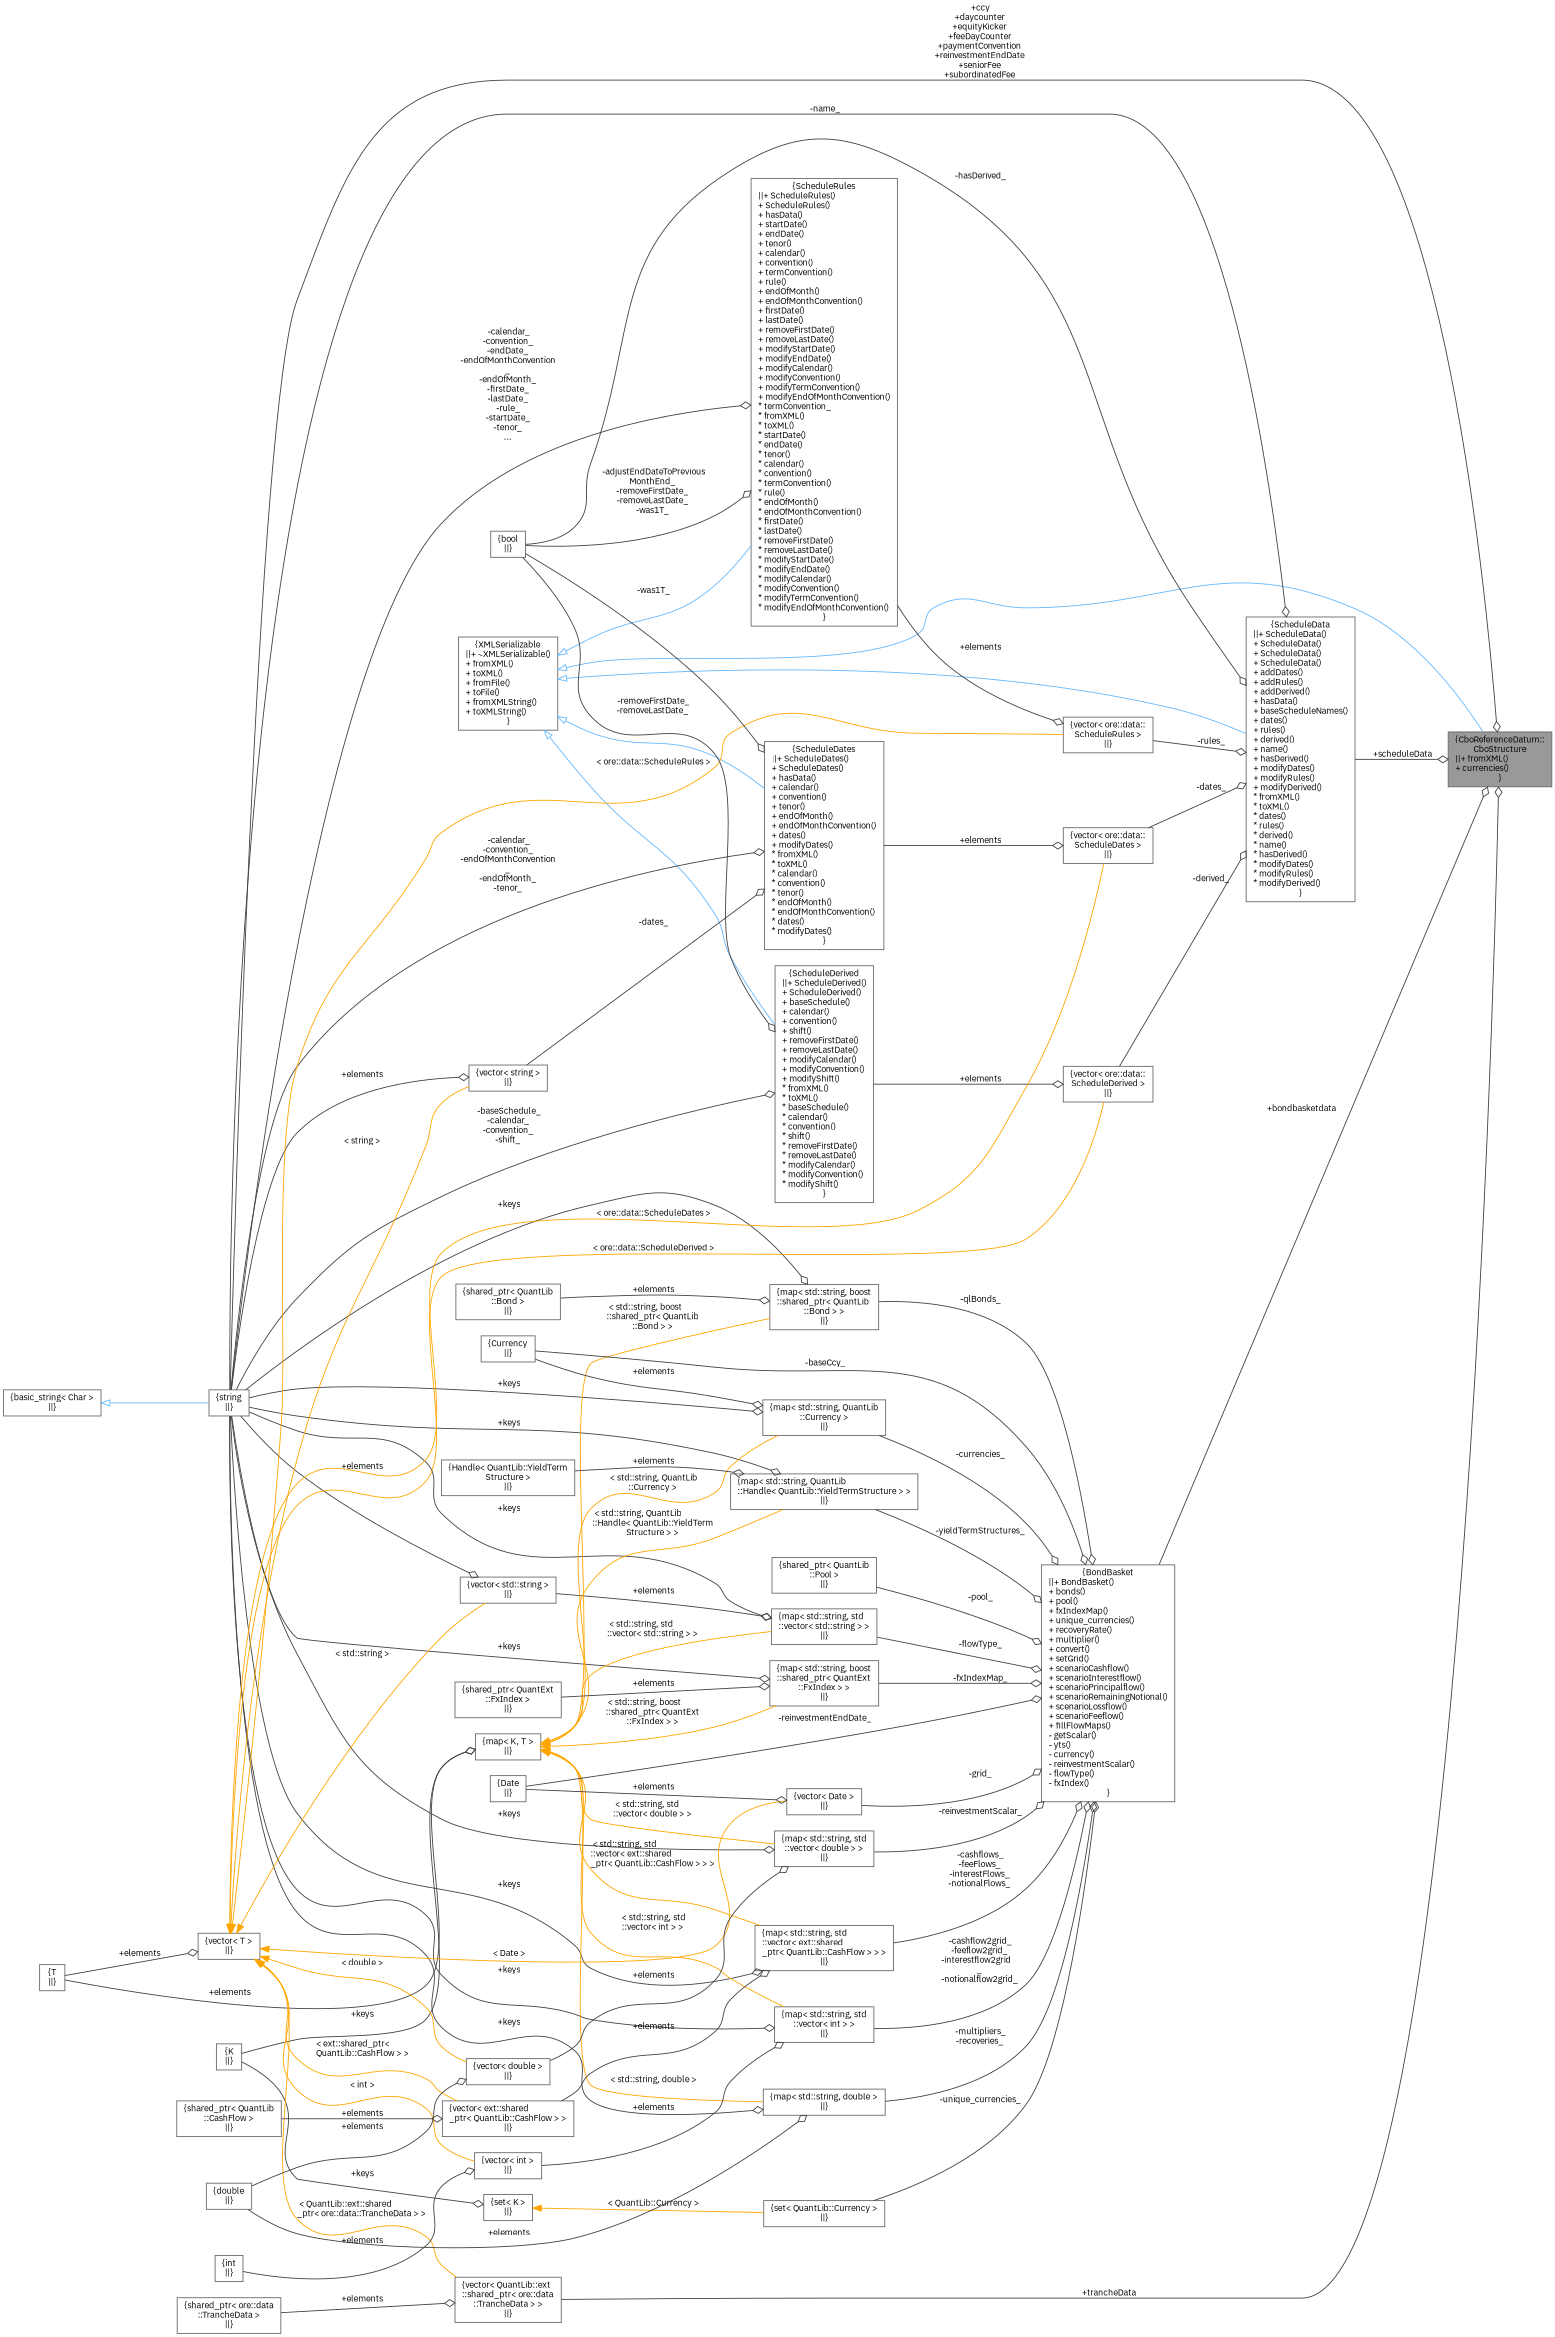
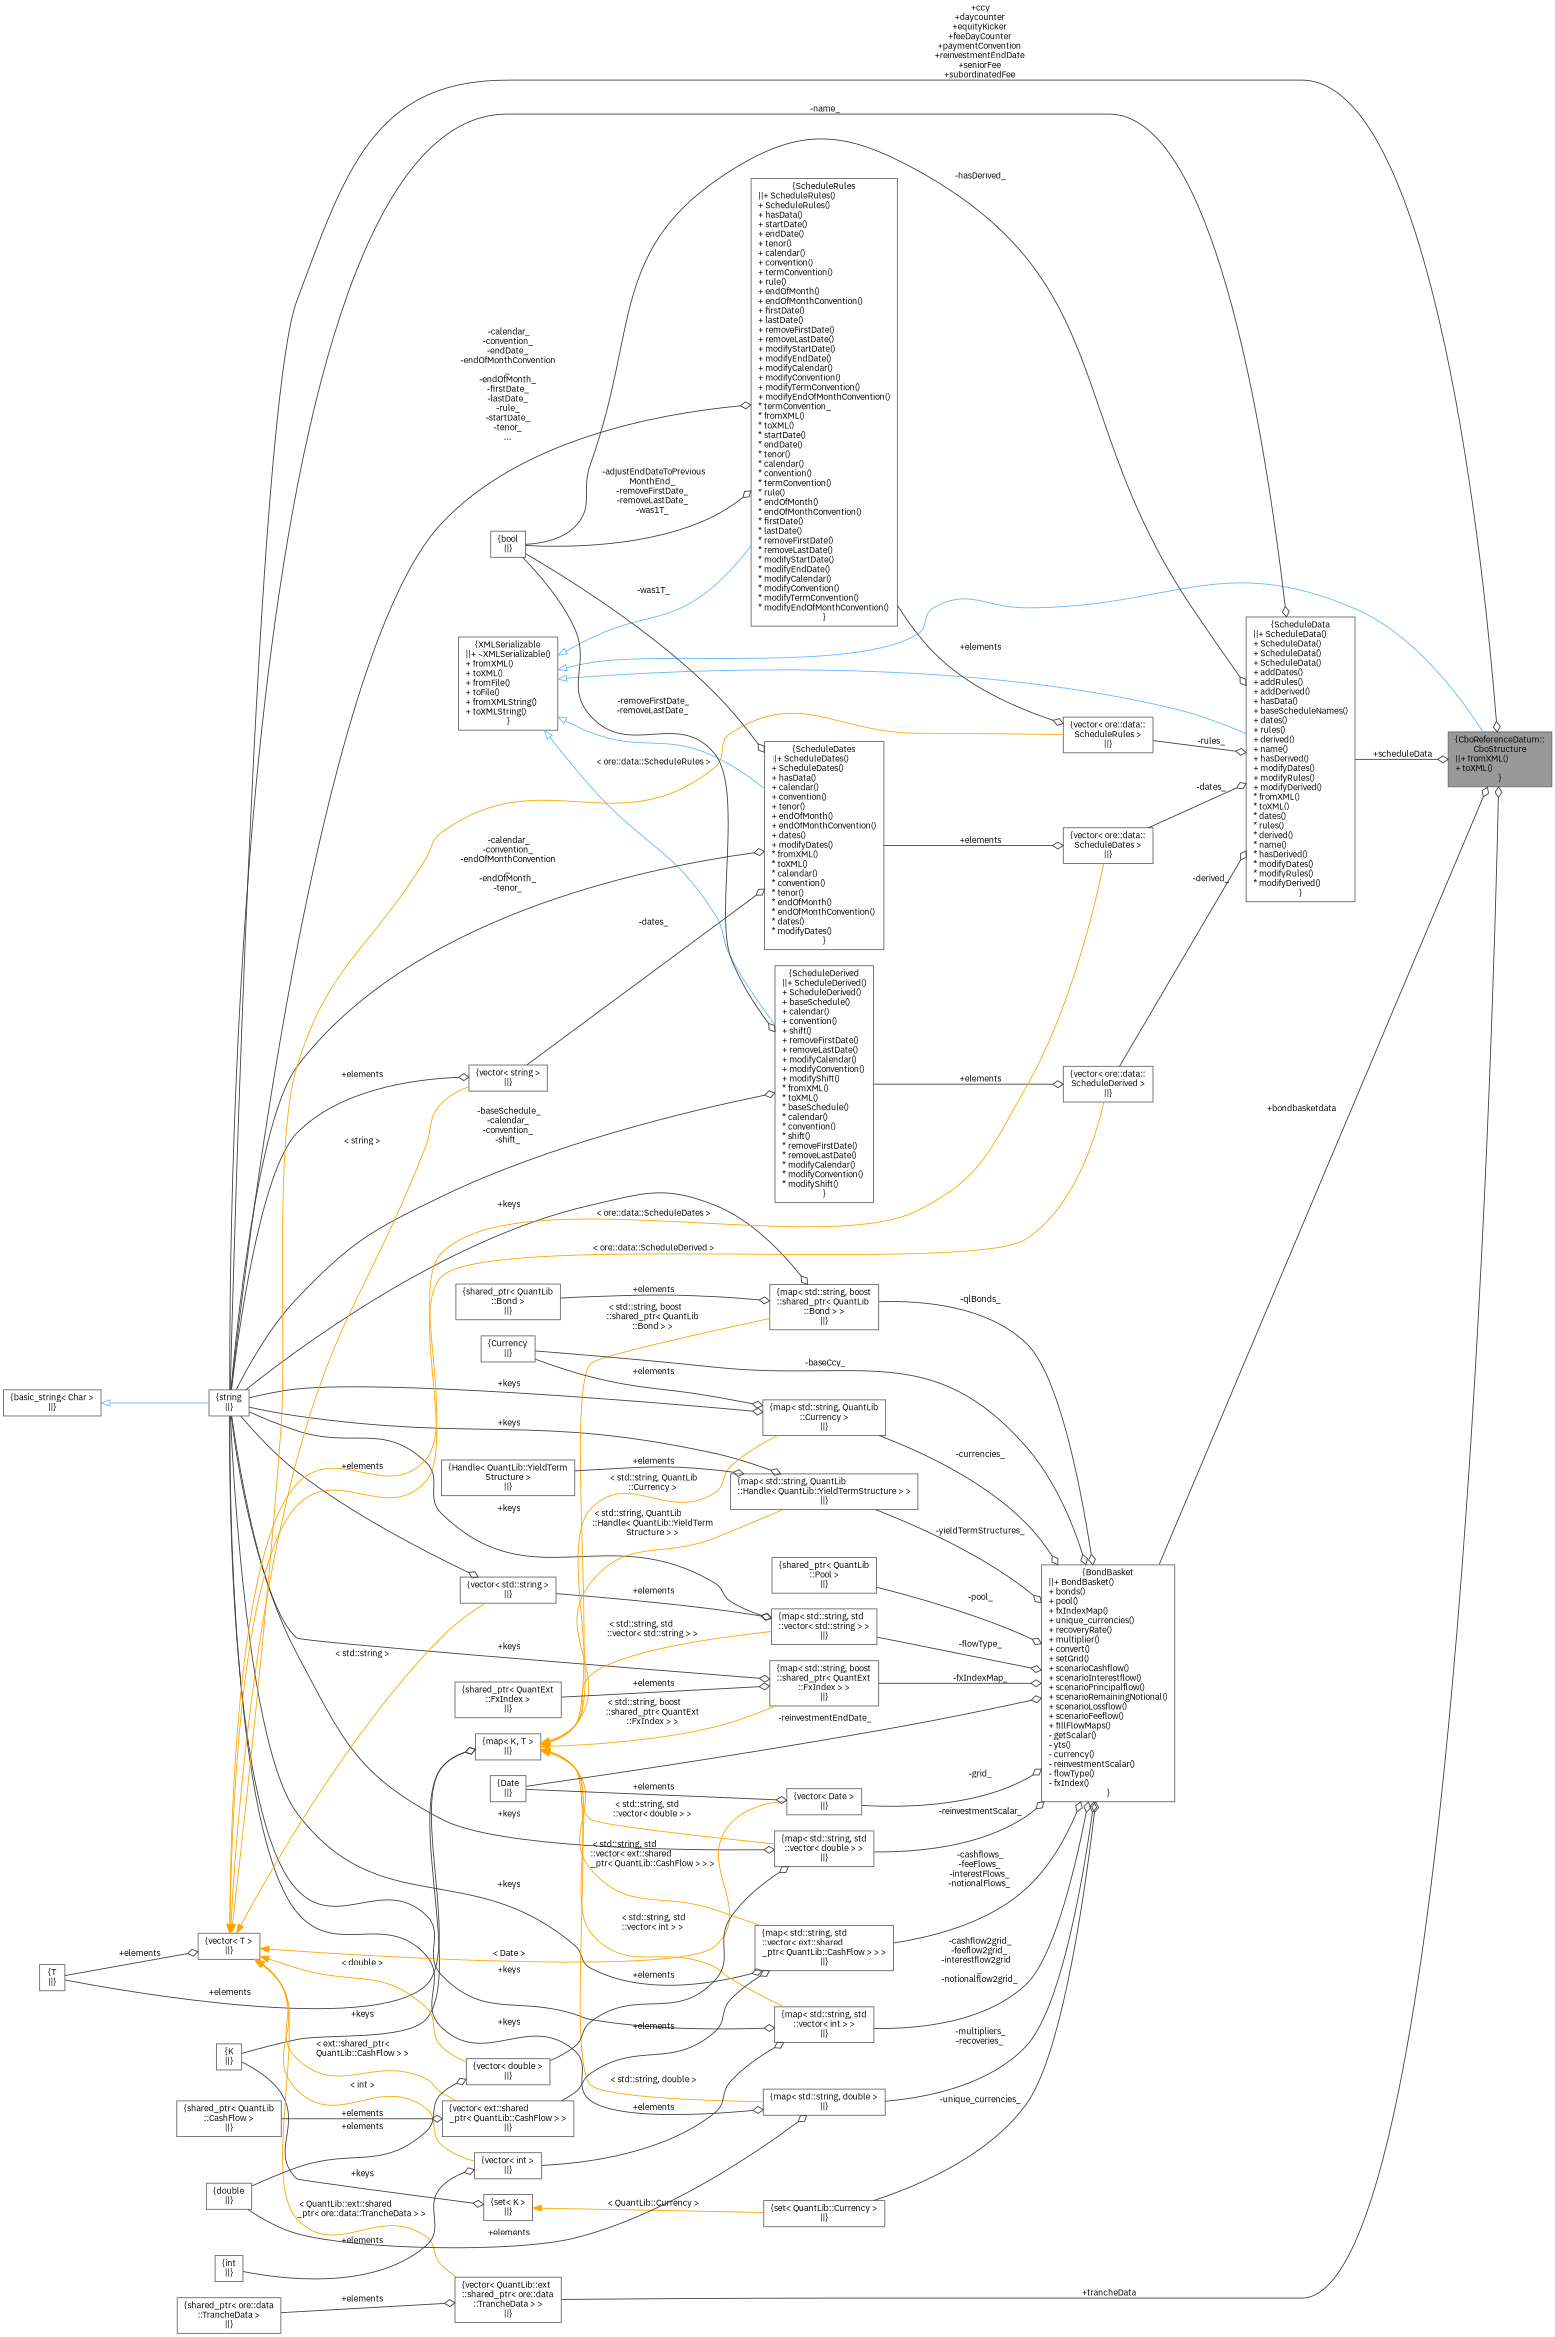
node "{CboReferenceDatum:: CboStructure ||+ fromXML() + currencies() }": label "{CboReferenceDatum:: CboStructure ||+ fromXML() + currencies() }" -> "{CboReferenceDatum:: CboStructure ||+ fromXML() + toXML() }"
